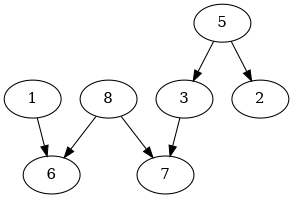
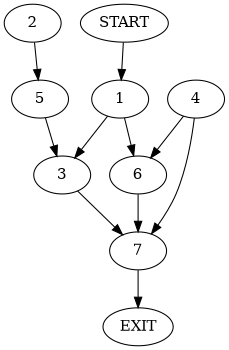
node "START": added
edge "5" -> "2": reversed
node "8": label "8" -> "4"
edge "1" -> "3": added
edge "6" -> "7": added
node "EXIT": added
